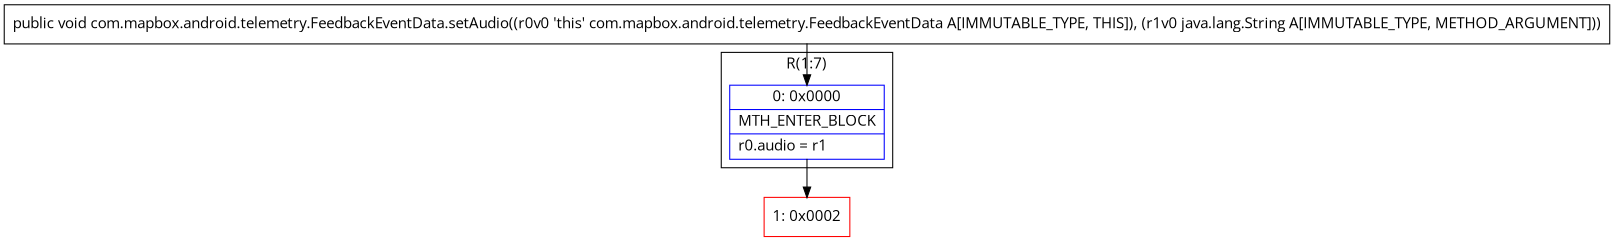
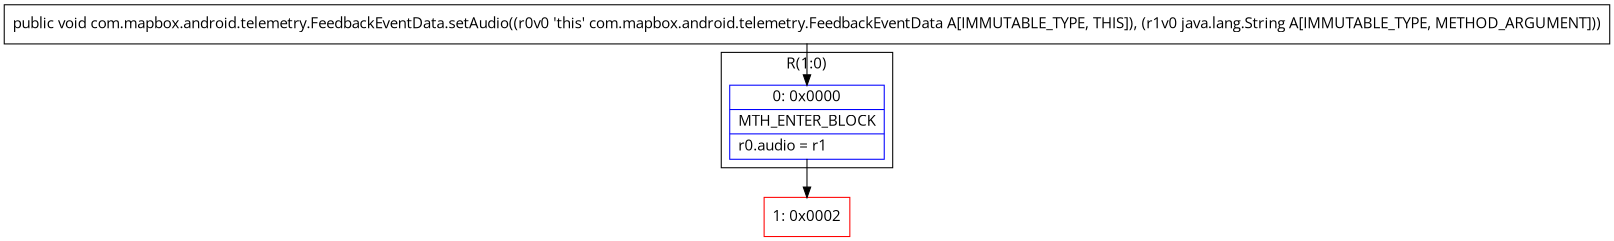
cluster "R(1:7)": label "R(1:7)" -> "R(1:0)"
